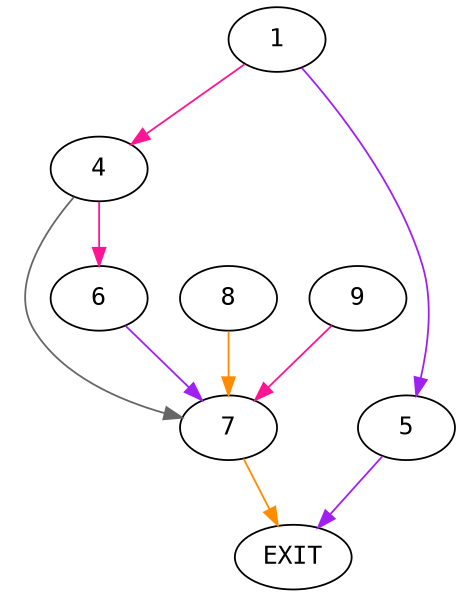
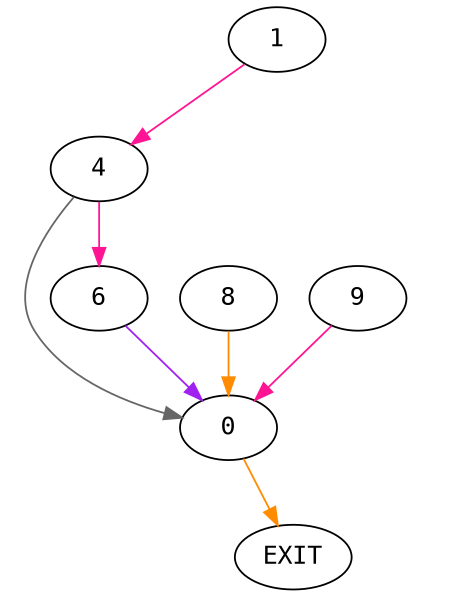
node "7": label "7" -> "0"
node "5": removed
